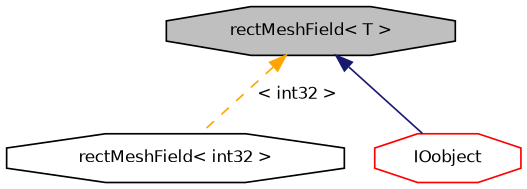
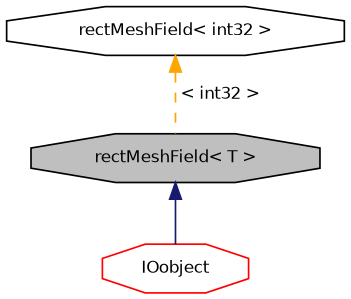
edge "rectMeshField< int32 >" -> "rectMeshField< T >": reversed
